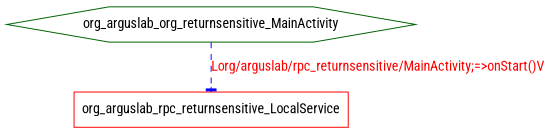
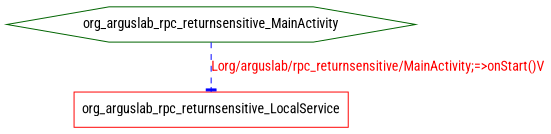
node "org_arguslab_org_returnsensitive_MainActivity": label "org_arguslab_org_returnsensitive_MainActivity" -> "org_arguslab_rpc_returnsensitive_MainActivity"
